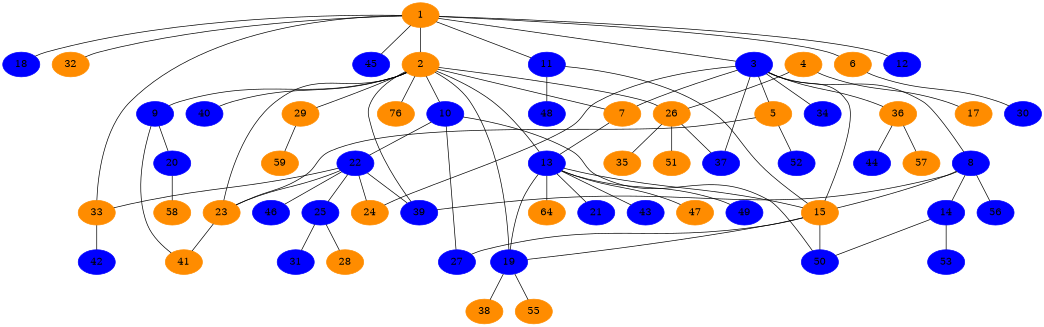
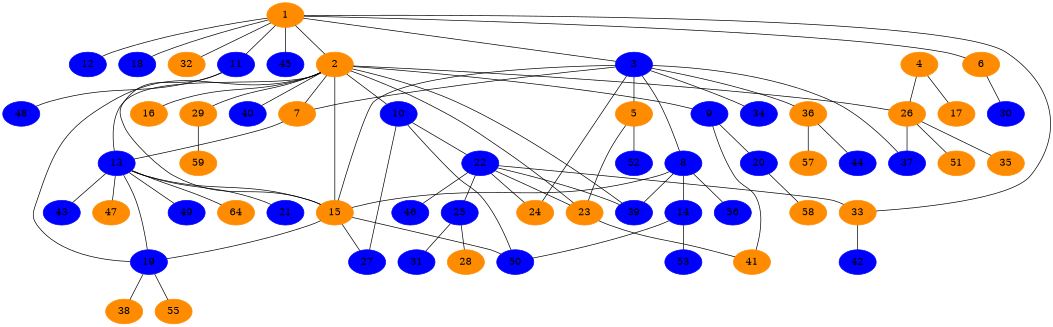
node "76": label "76" -> "16"
edge "2" -- "15": added
